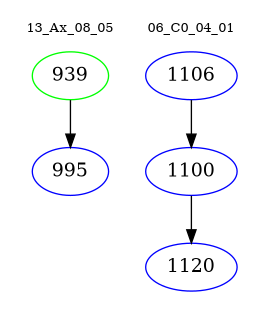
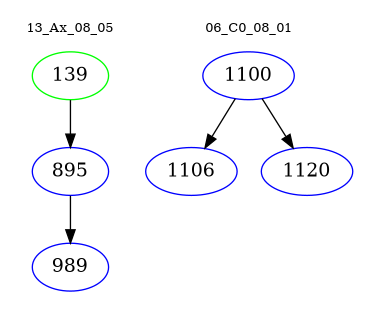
cluster "06_C0_04_01": label "06_C0_04_01" -> "06_C0_08_01"
node "939": label "939" -> "139"
edge "1106" -> "1100": reversed
node "995": label "995" -> "895"
node "989": added
